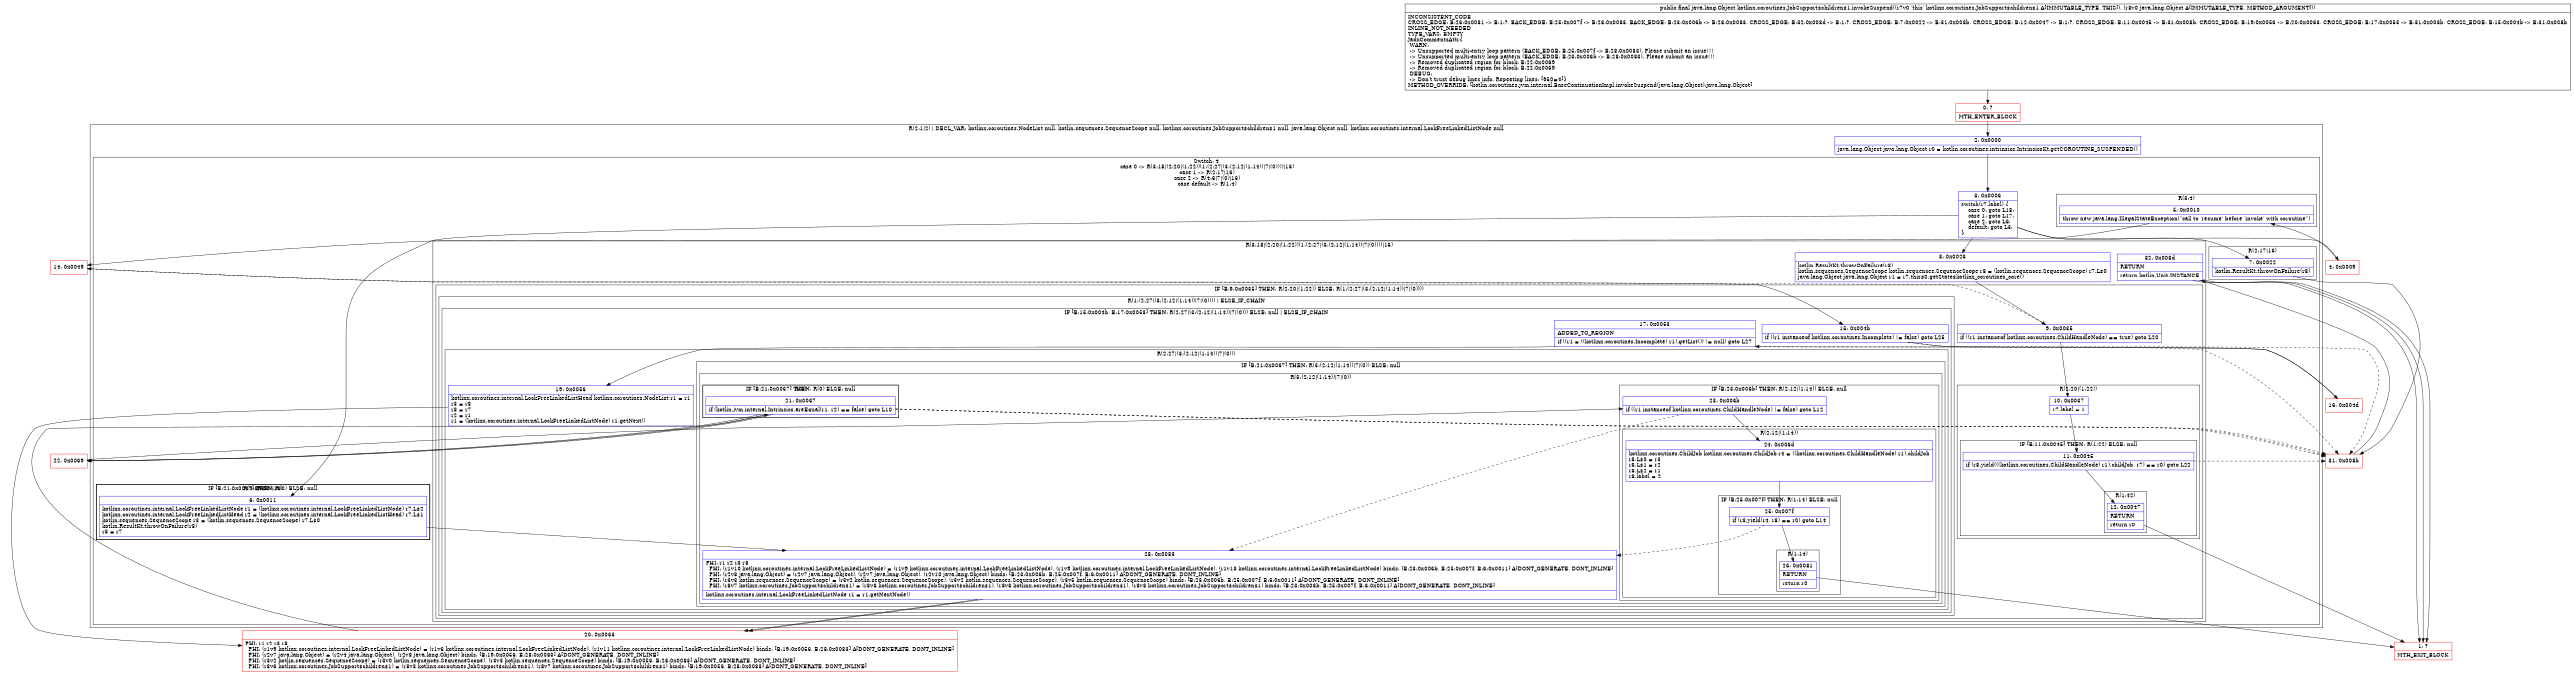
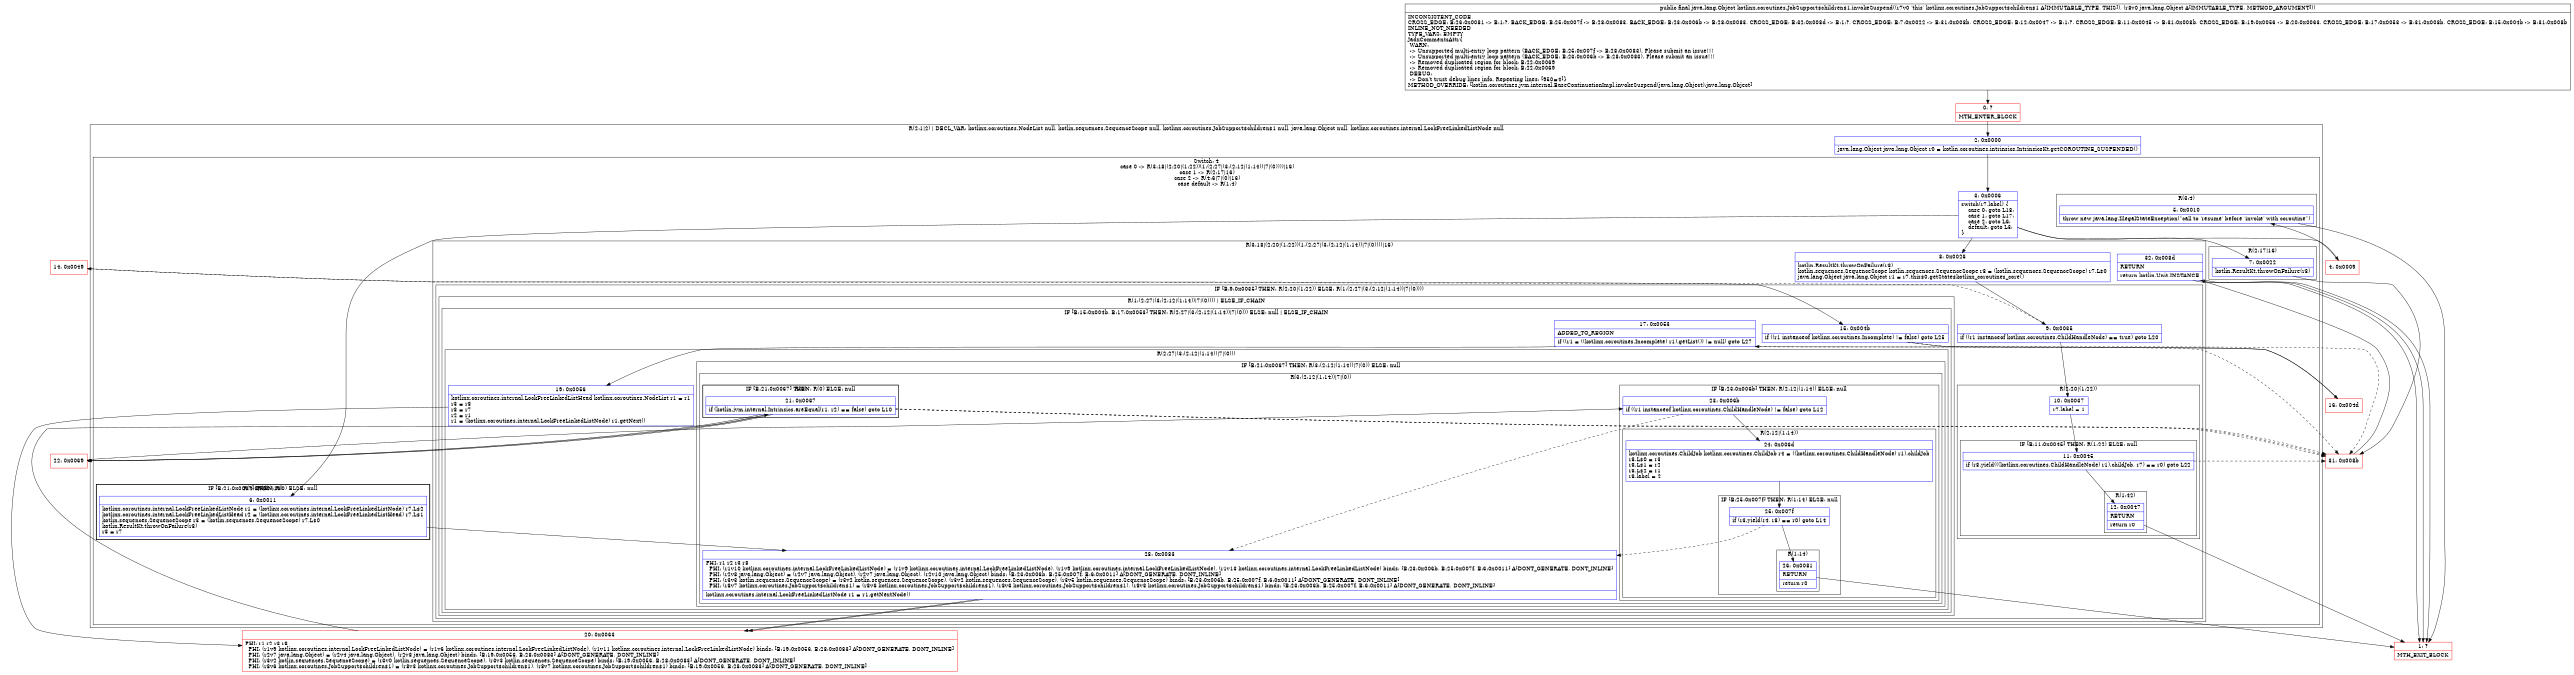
edge "5: 0x0010" -> "14: 0x0049": now "5: 0x0010" -> "1: ?"
